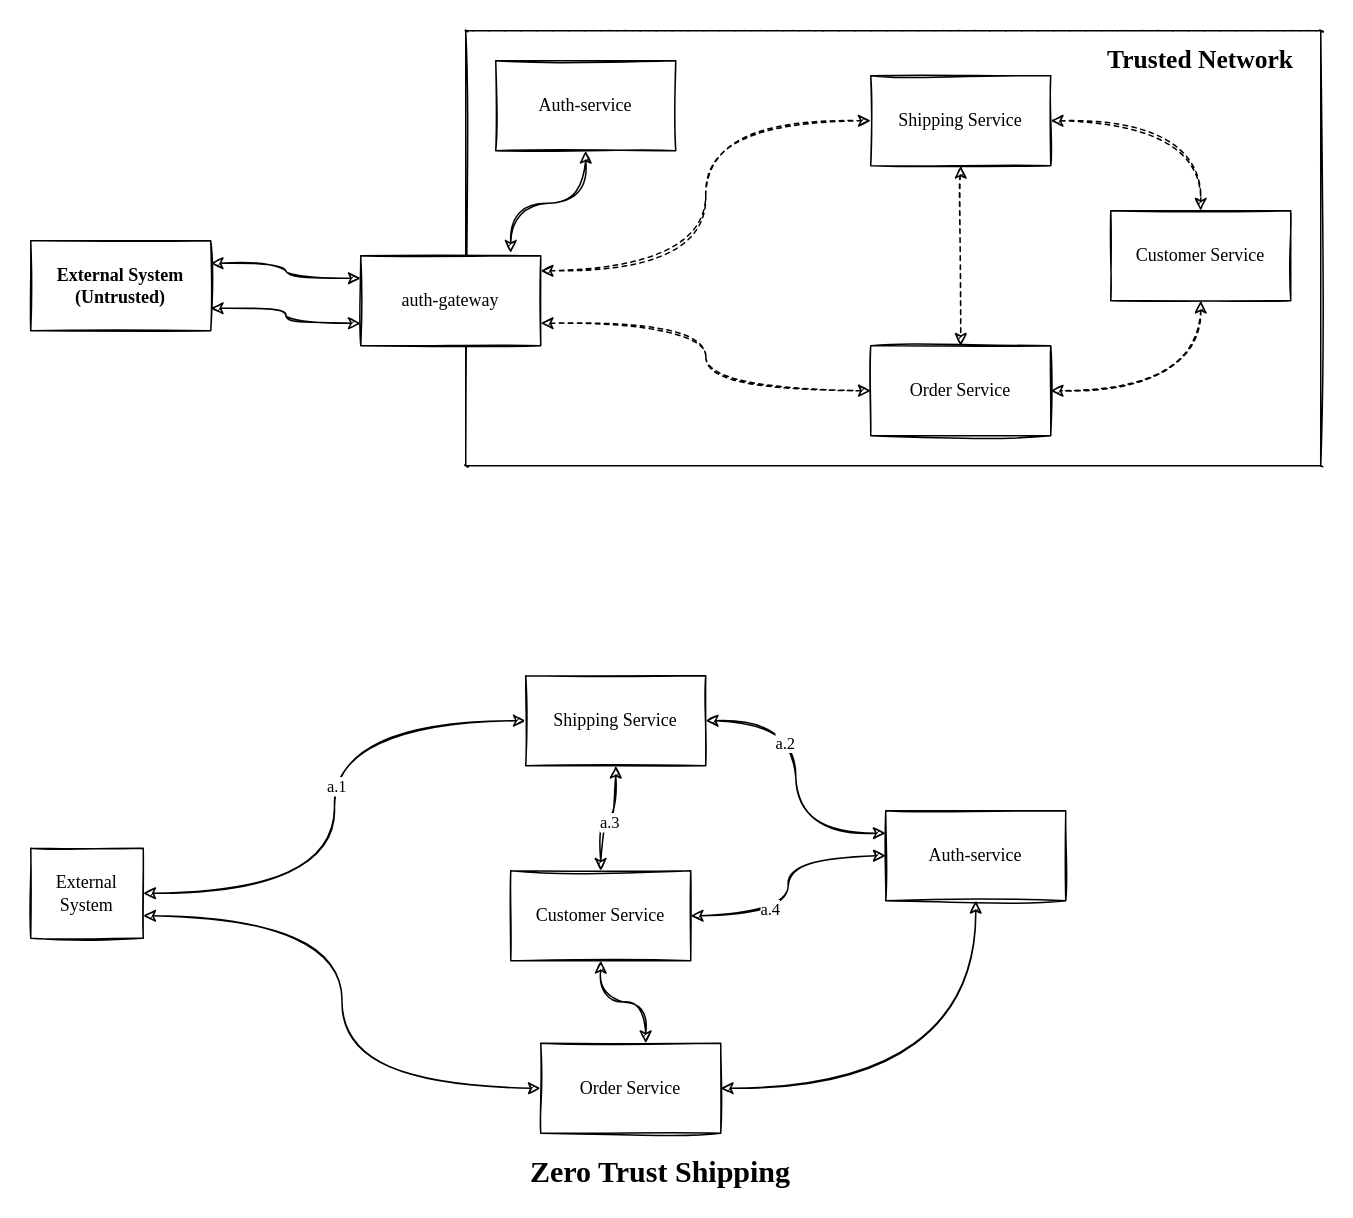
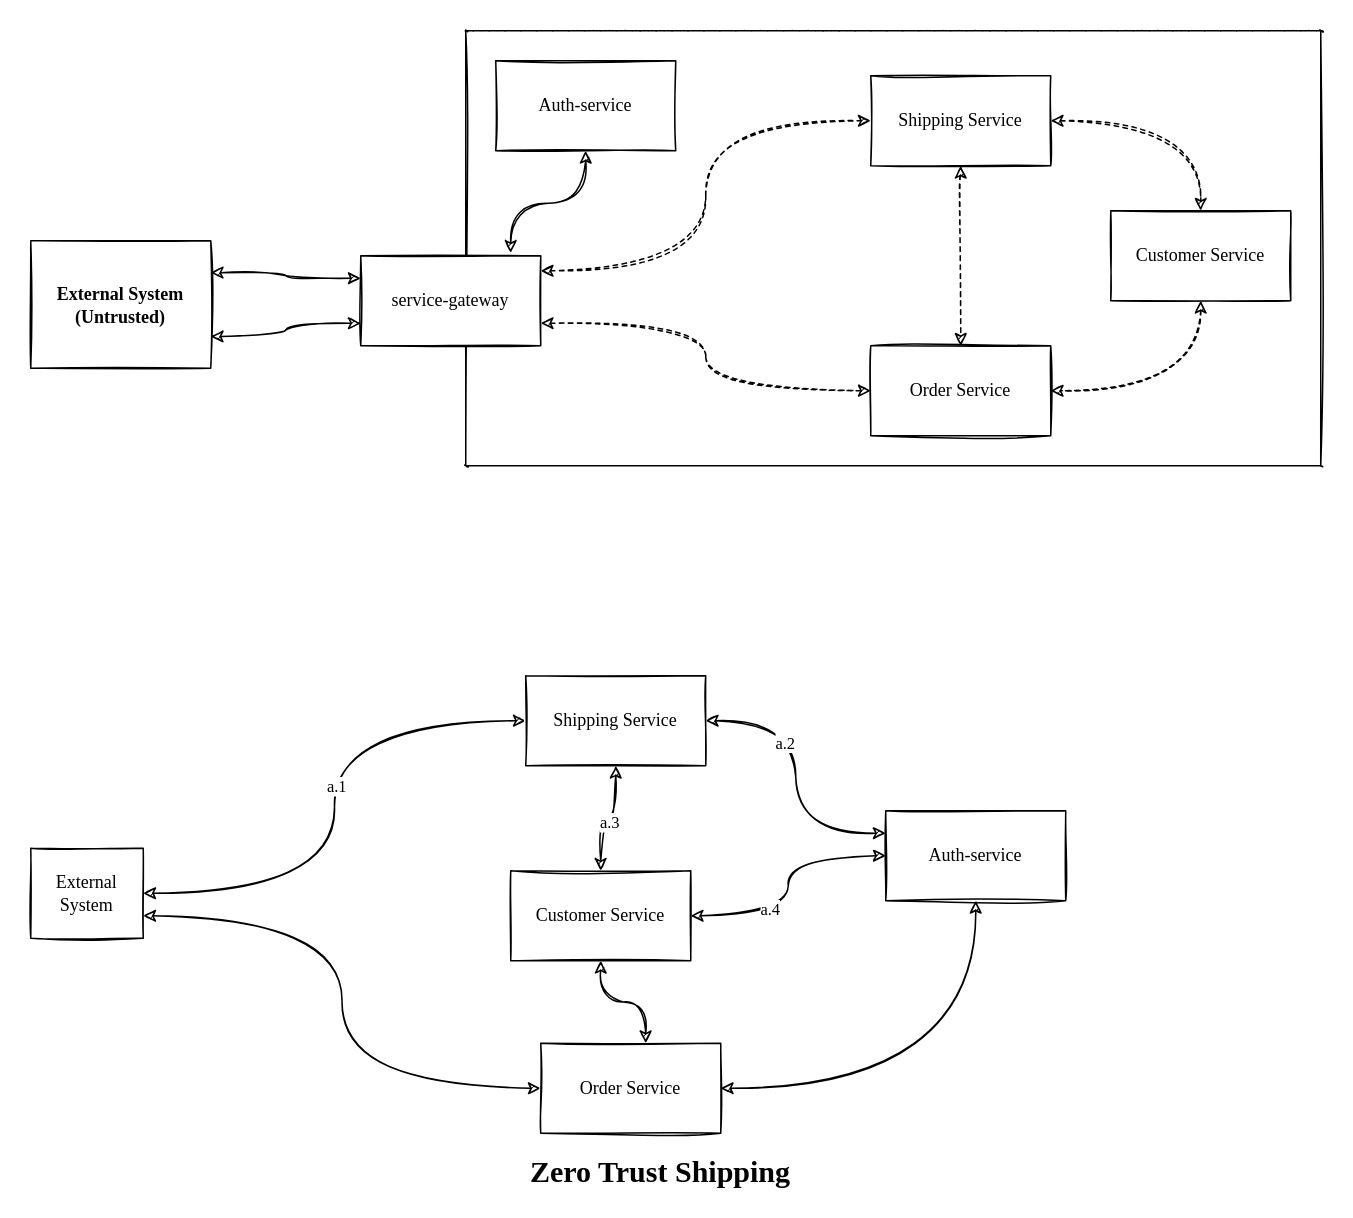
node "Trusted Network": removed
node "External System (Untrusted)": size 180x90 -> 180x128
node "auth-gateway": label "auth-gateway" -> "service-gateway"
